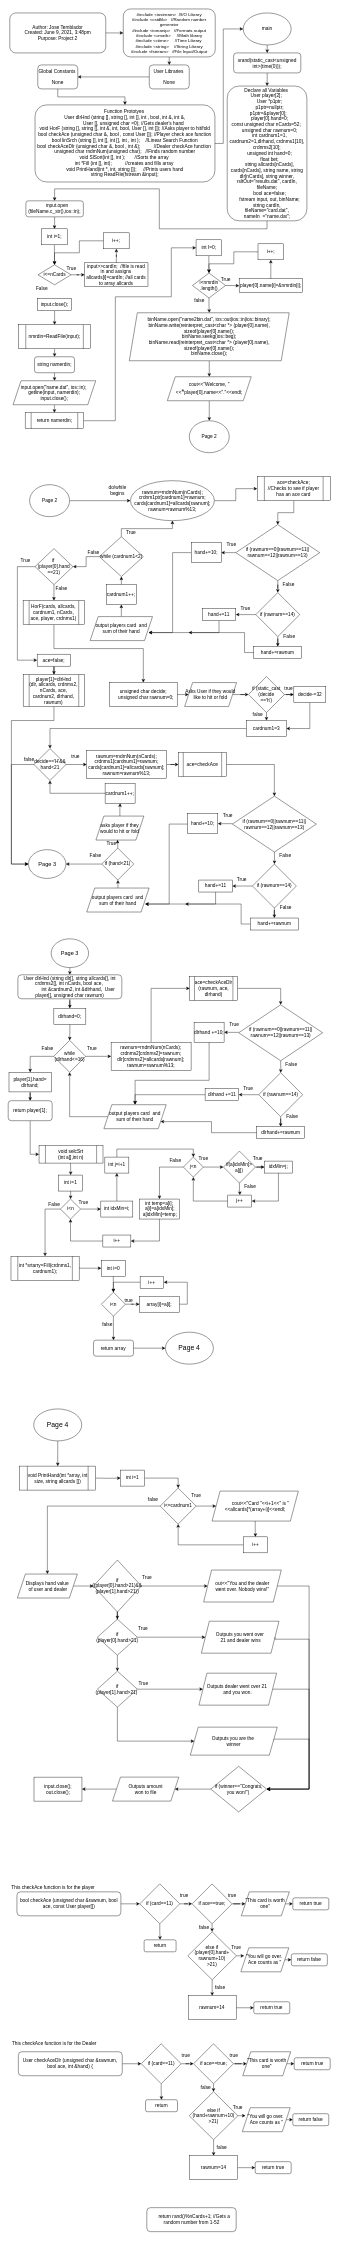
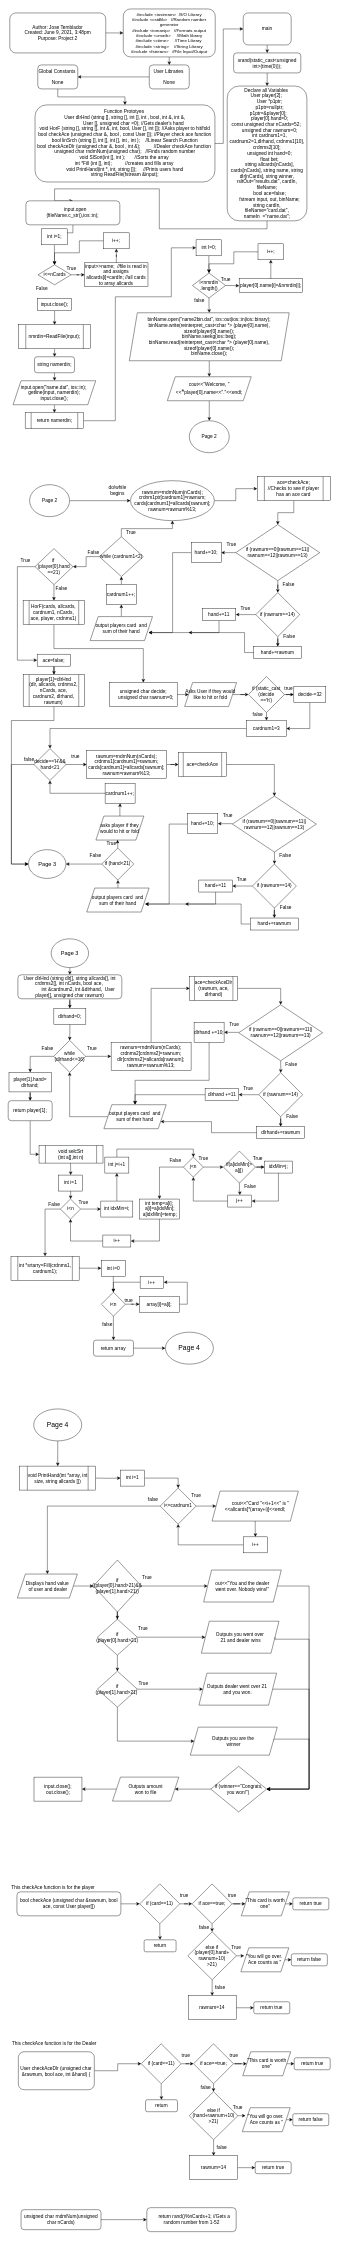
node "main": shape ellipse -> rounded rectangle
node "input.open (fileName.c_str(),ios::in);": size 57x16 -> 94x24
node "input>>cardIn; //file is read in and assigns allcards[i]=cardIn; //all cards to array allcards": label "input>>cardIn; //file is read in and assigns allcards[i]=cardIn; //all cards to array allcards" -> "input>>name; //file is read in and assigns allcards[i]=cardIn; //all cards to array allcards"
node "User checkAceDlr (unsigned char &rawnum, bool ace, int &hand) {": size 104x24 -> 76x38
node "unsigned char rndmNum(unsigned char nCards)": added
edge "unsigned char rndmNum(unsigned char nCards)" -> "return rand()%nCards+1; //Gets a random number from 1-52": added
